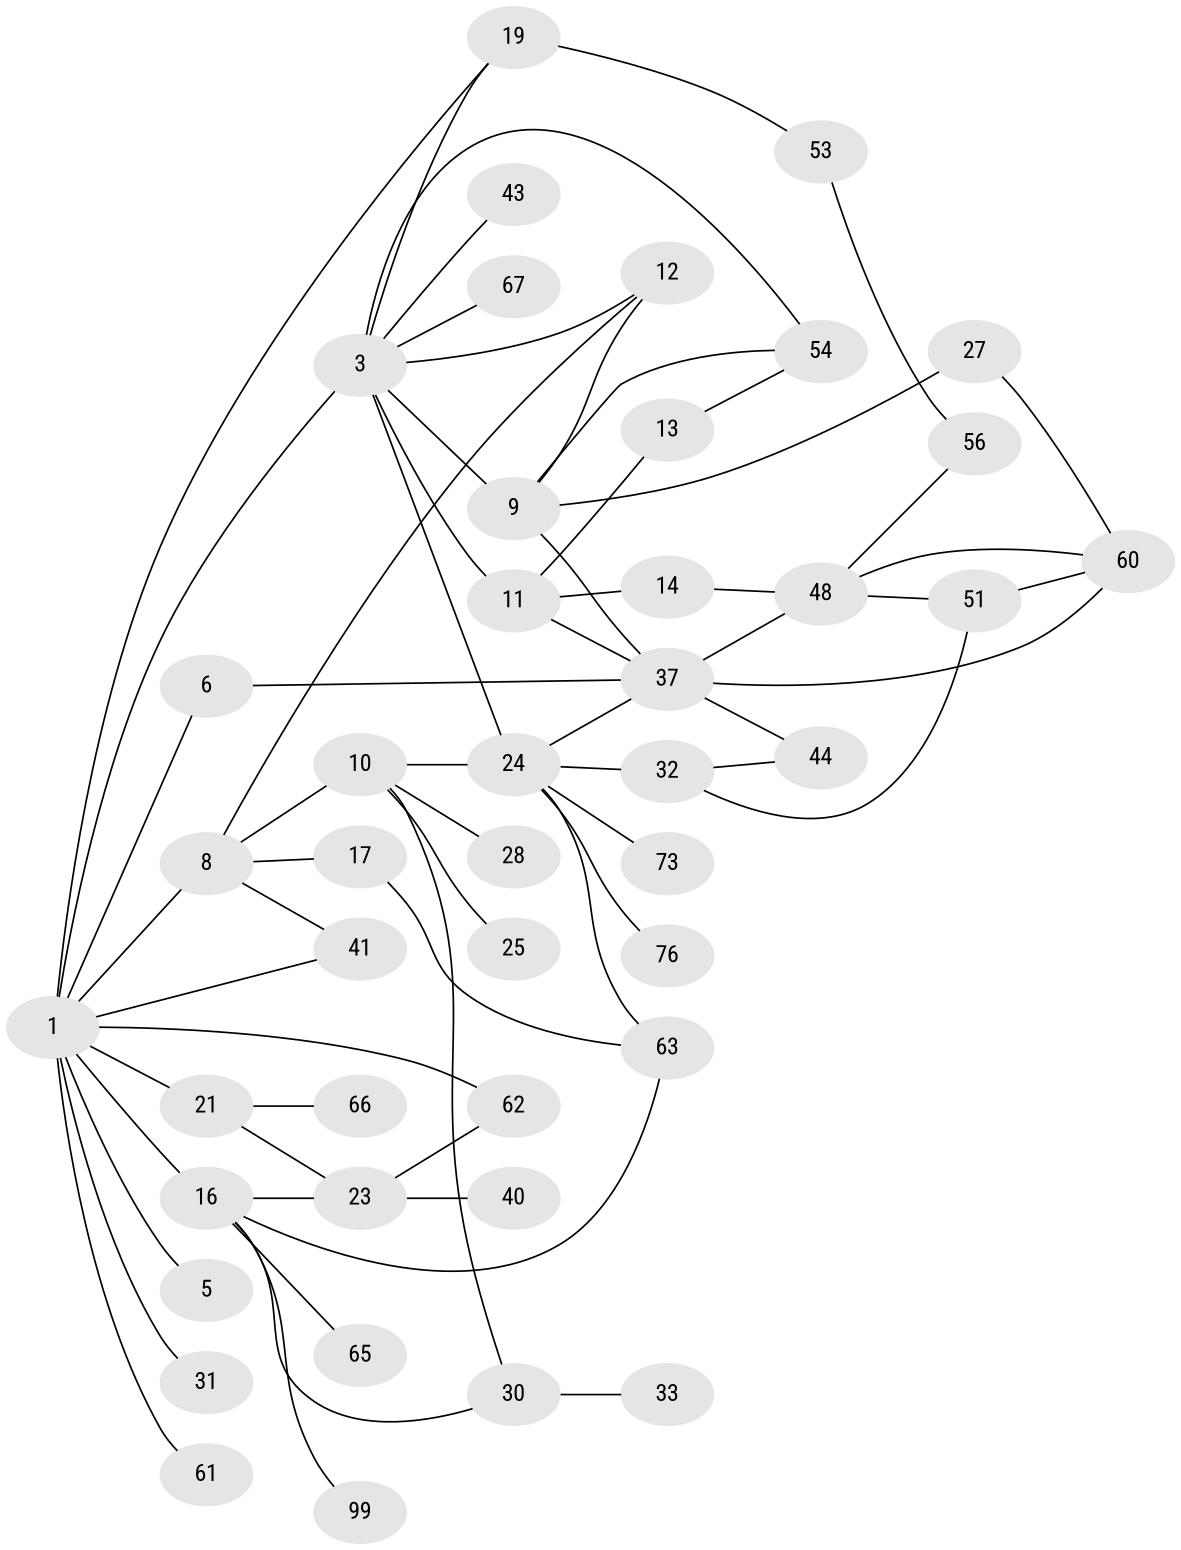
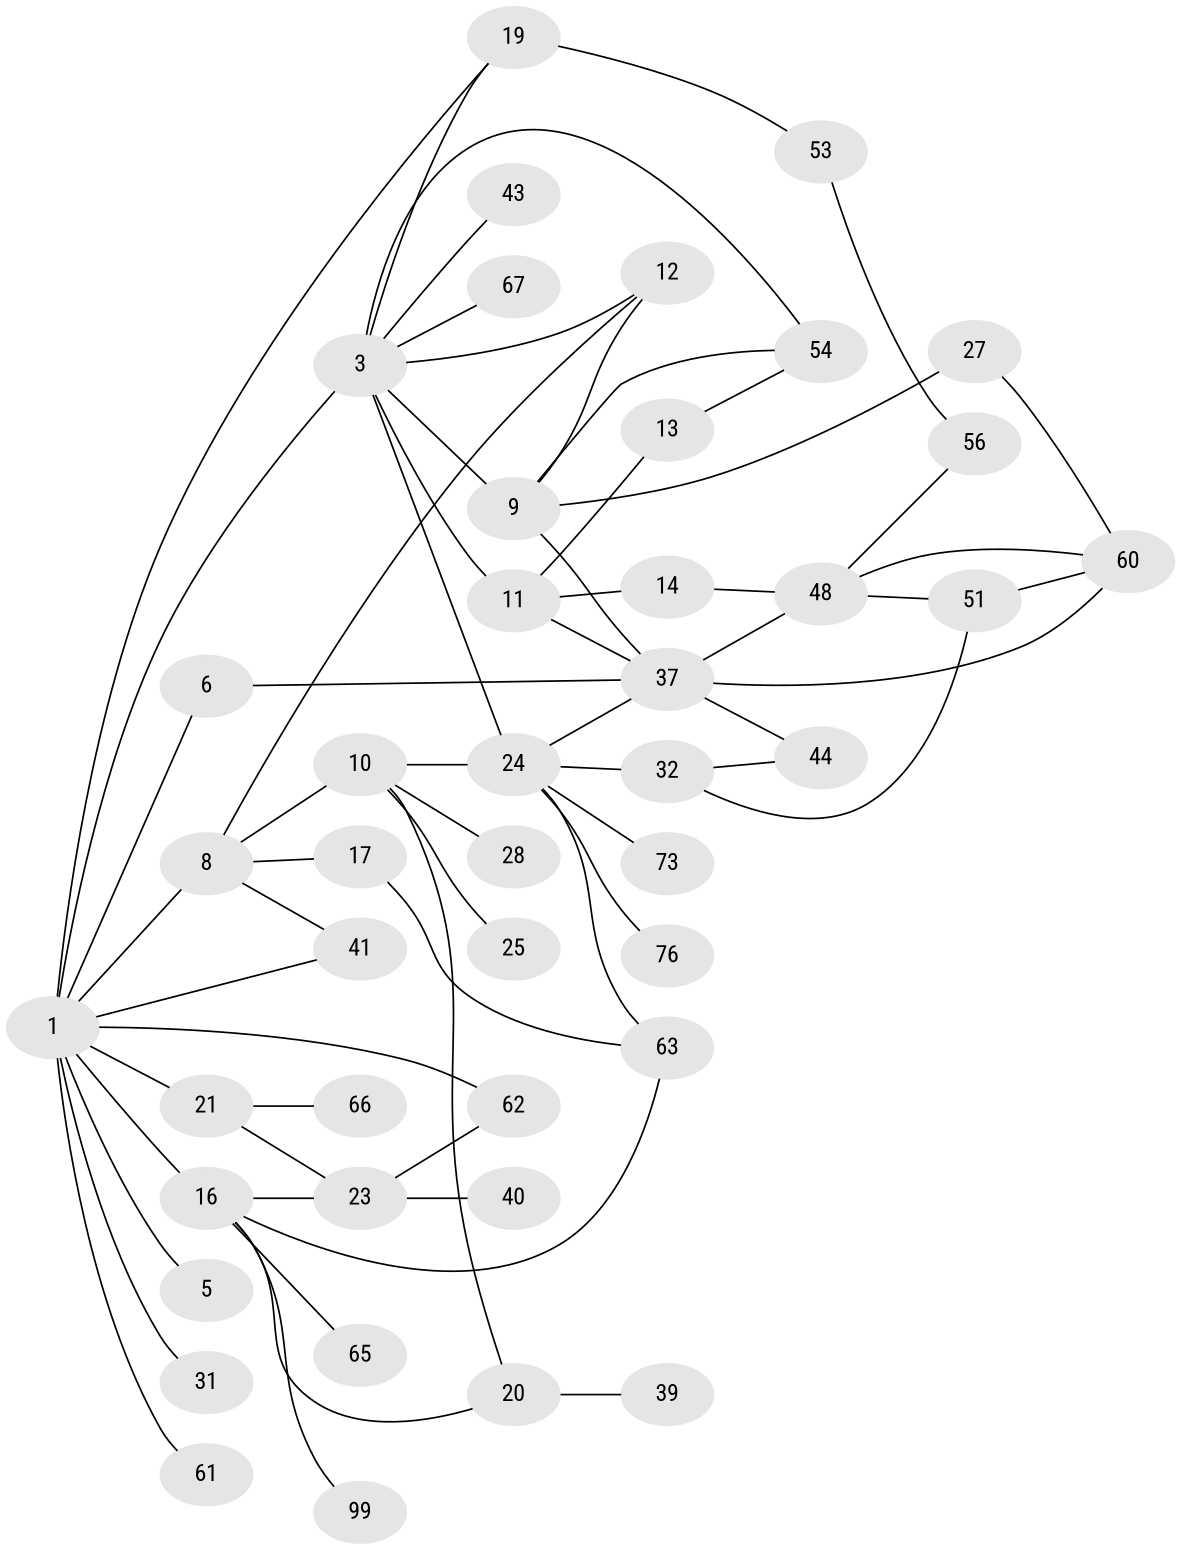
node "30": label "30" -> "20"
node "33": label "33" -> "39"
